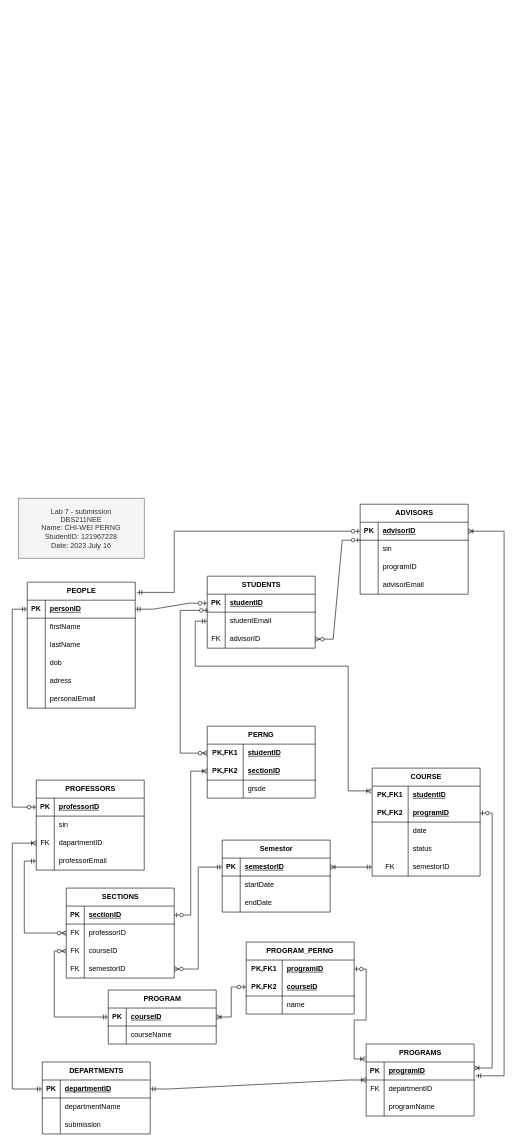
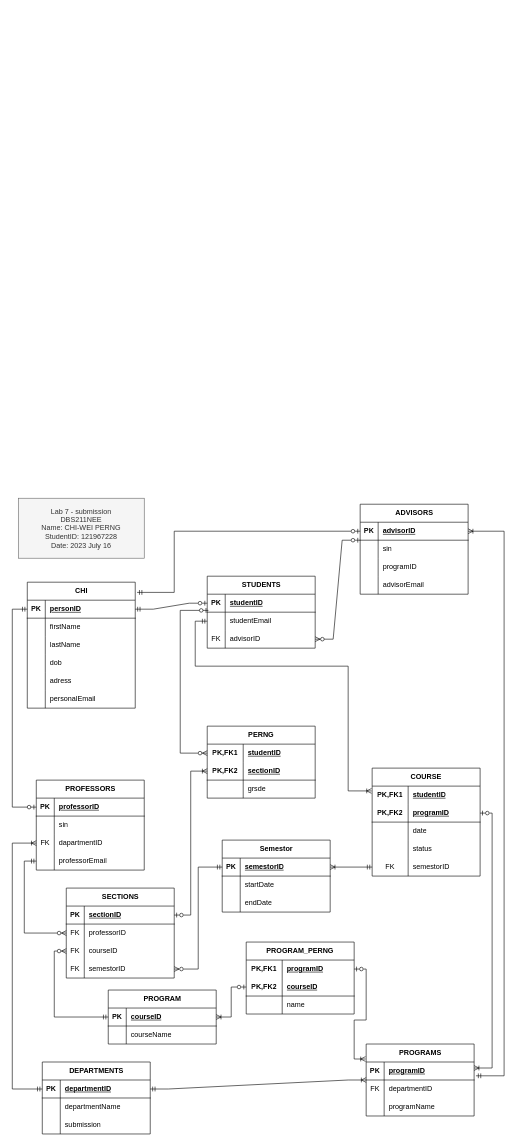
node "PEOPLE": label "PEOPLE" -> "CHI"
